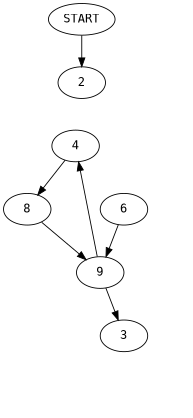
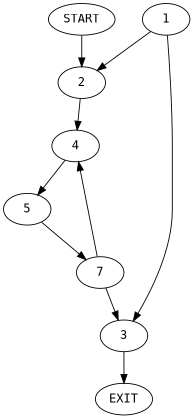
node "1": added
edge "2" -> "4": added
node "8": label "8" -> "5"
node "6": removed
node "9": label "9" -> "7"
node "EXIT": added
